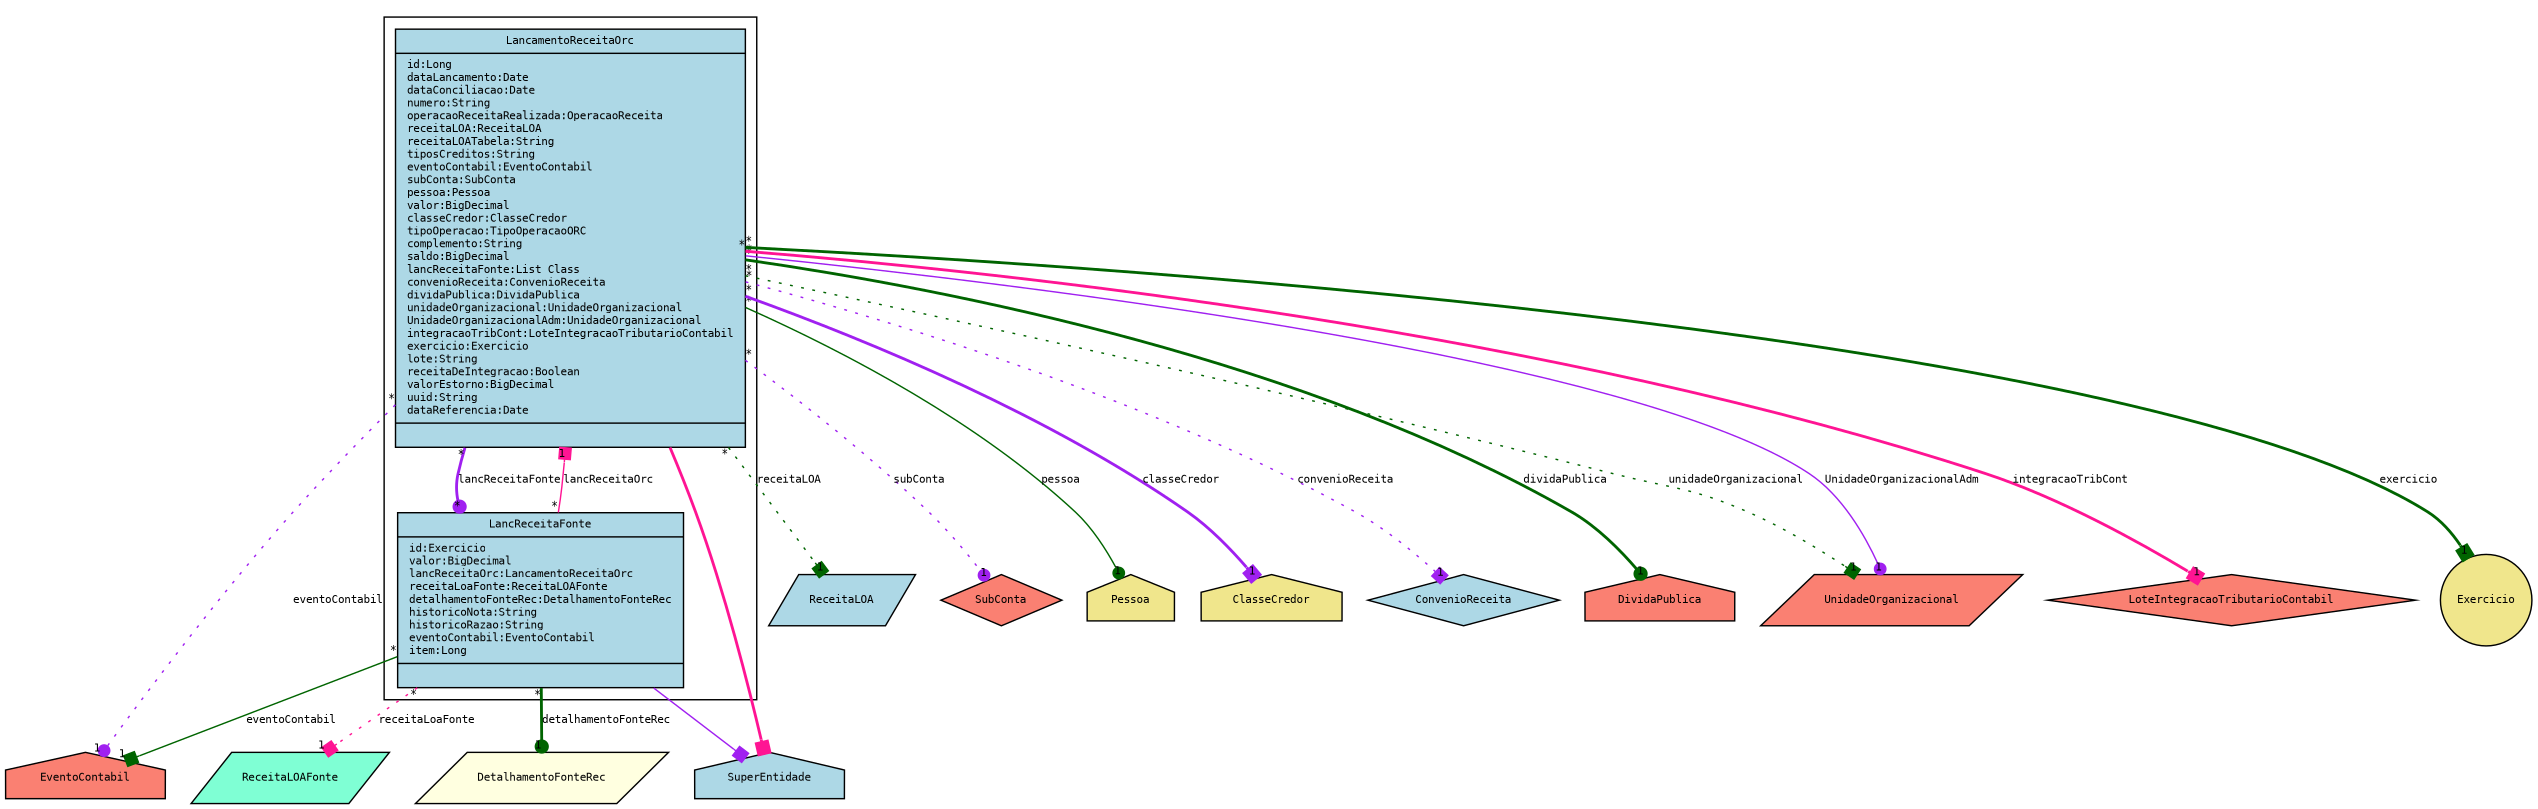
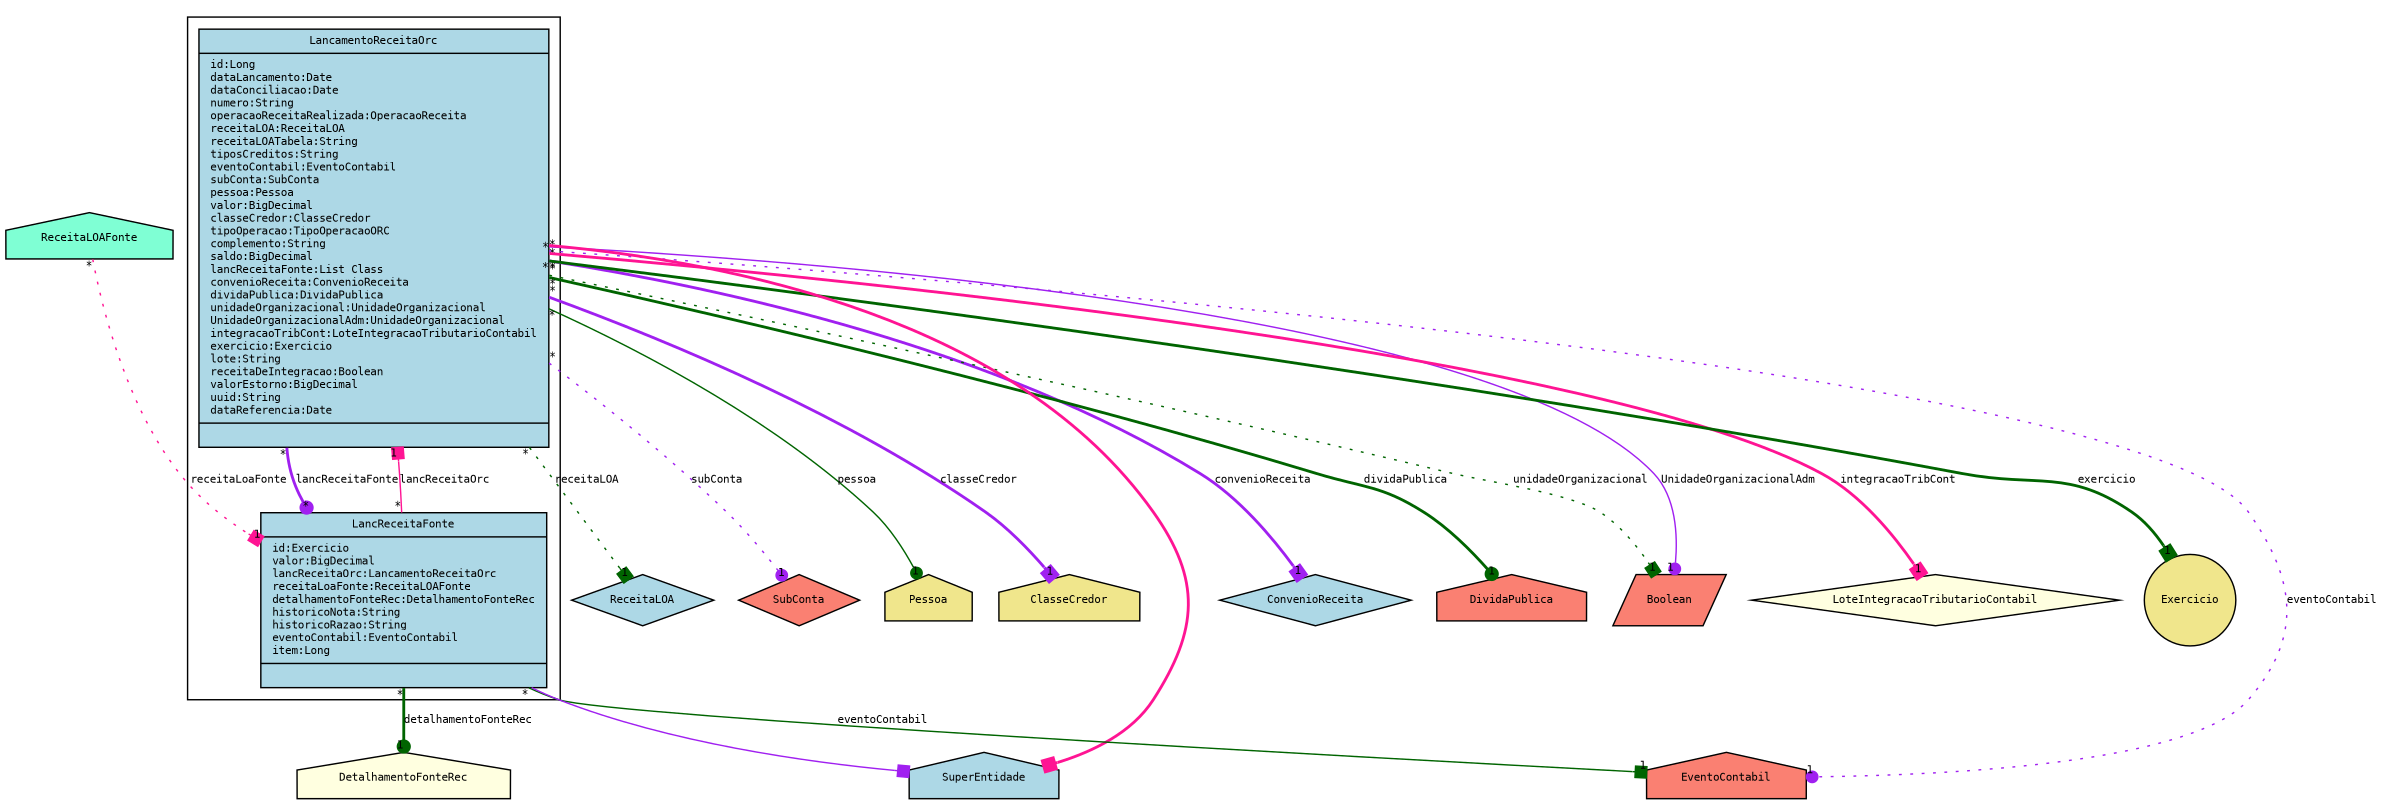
edge "LancamentoReceitaOrc" -> "ConvenioReceita": style dotted -> bold
node "ReceitaLOA": shape parallelogram -> diamond
node "UnidadeOrganizacional": label "UnidadeOrganizacional" -> "Boolean"
node "LoteIntegracaoTributarioContabil": fillcolor salmon -> lightyellow
edge "LancReceitaFonte" -> "ReceitaLOAFonte": reversed
node "ReceitaLOAFonte": shape parallelogram -> house
node "DetalhamentoFonteRec": shape parallelogram -> house
